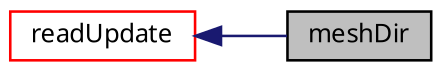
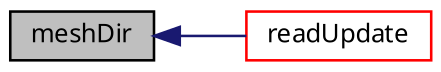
edge "meshDir" -> "readUpdate": reversed
